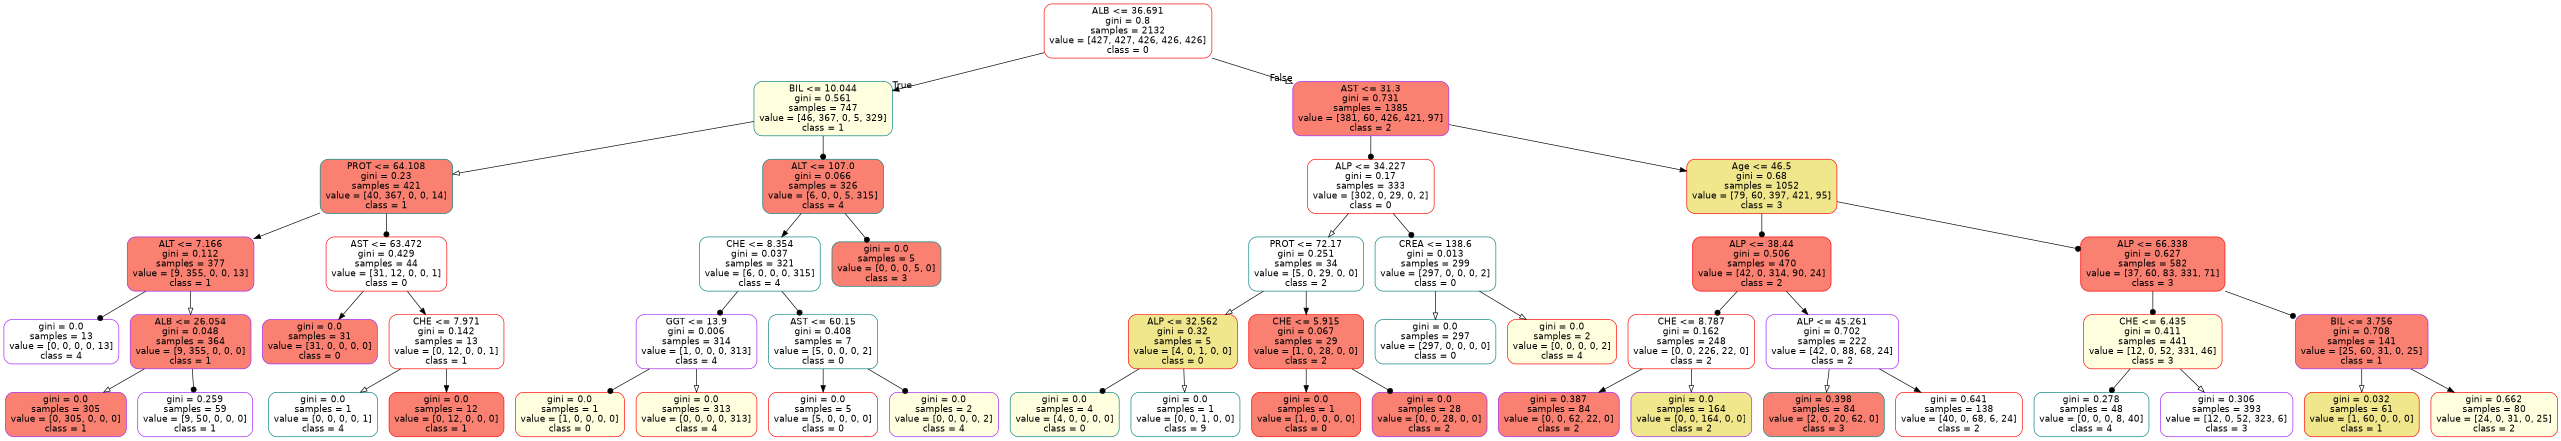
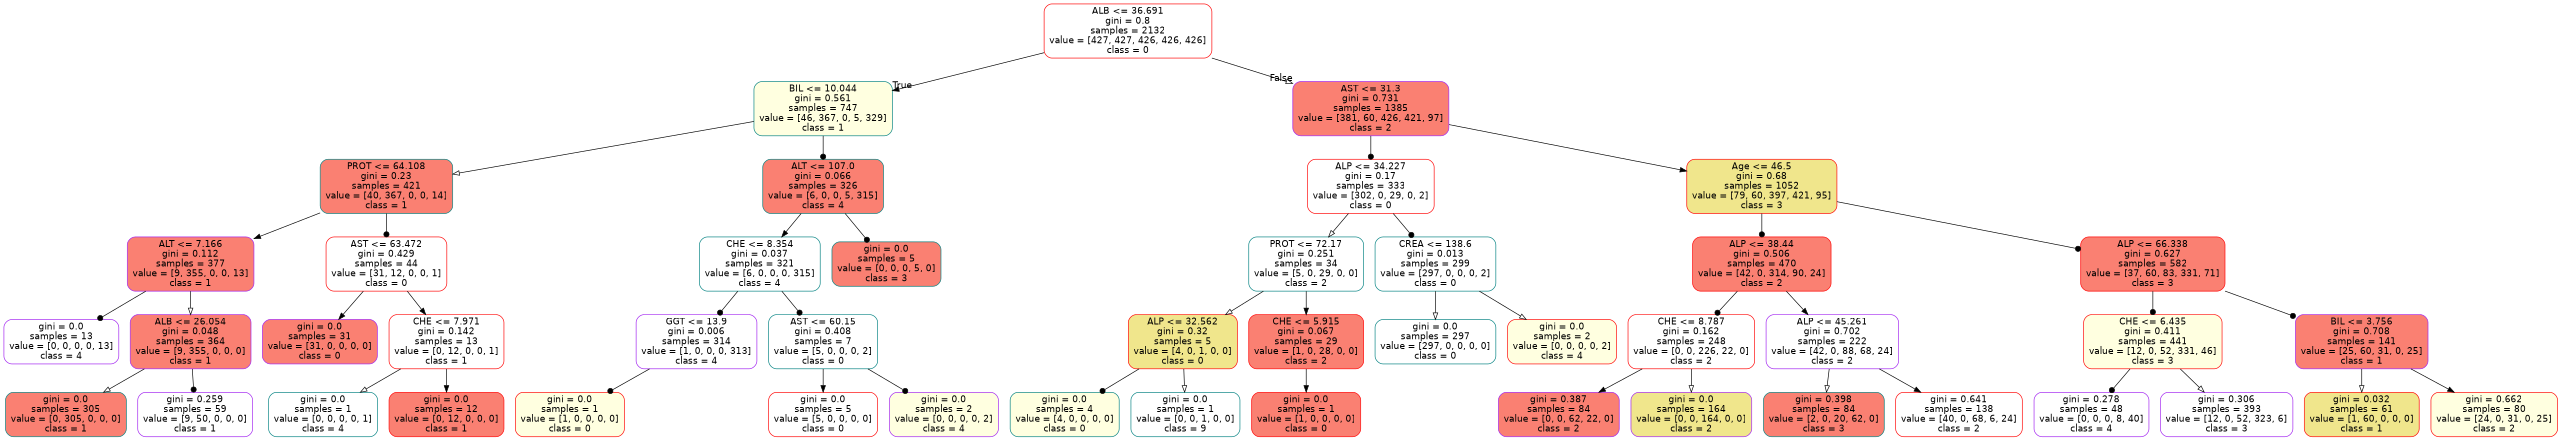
node "gini = 0.0 samples = 305 value = [0, 305, 0, 0, 0] class = 1": color purple -> teal
node "gini = 0.0 samples = 313 value = [0, 0, 0, 0, 313] class = 4": removed
node "gini = 0.0 samples = 28 value = [0, 0, 28, 0, 0] class = 2": removed
node "gini = 0.278 samples = 48 value = [0, 0, 0, 8, 40] class = 4": color teal -> purple
